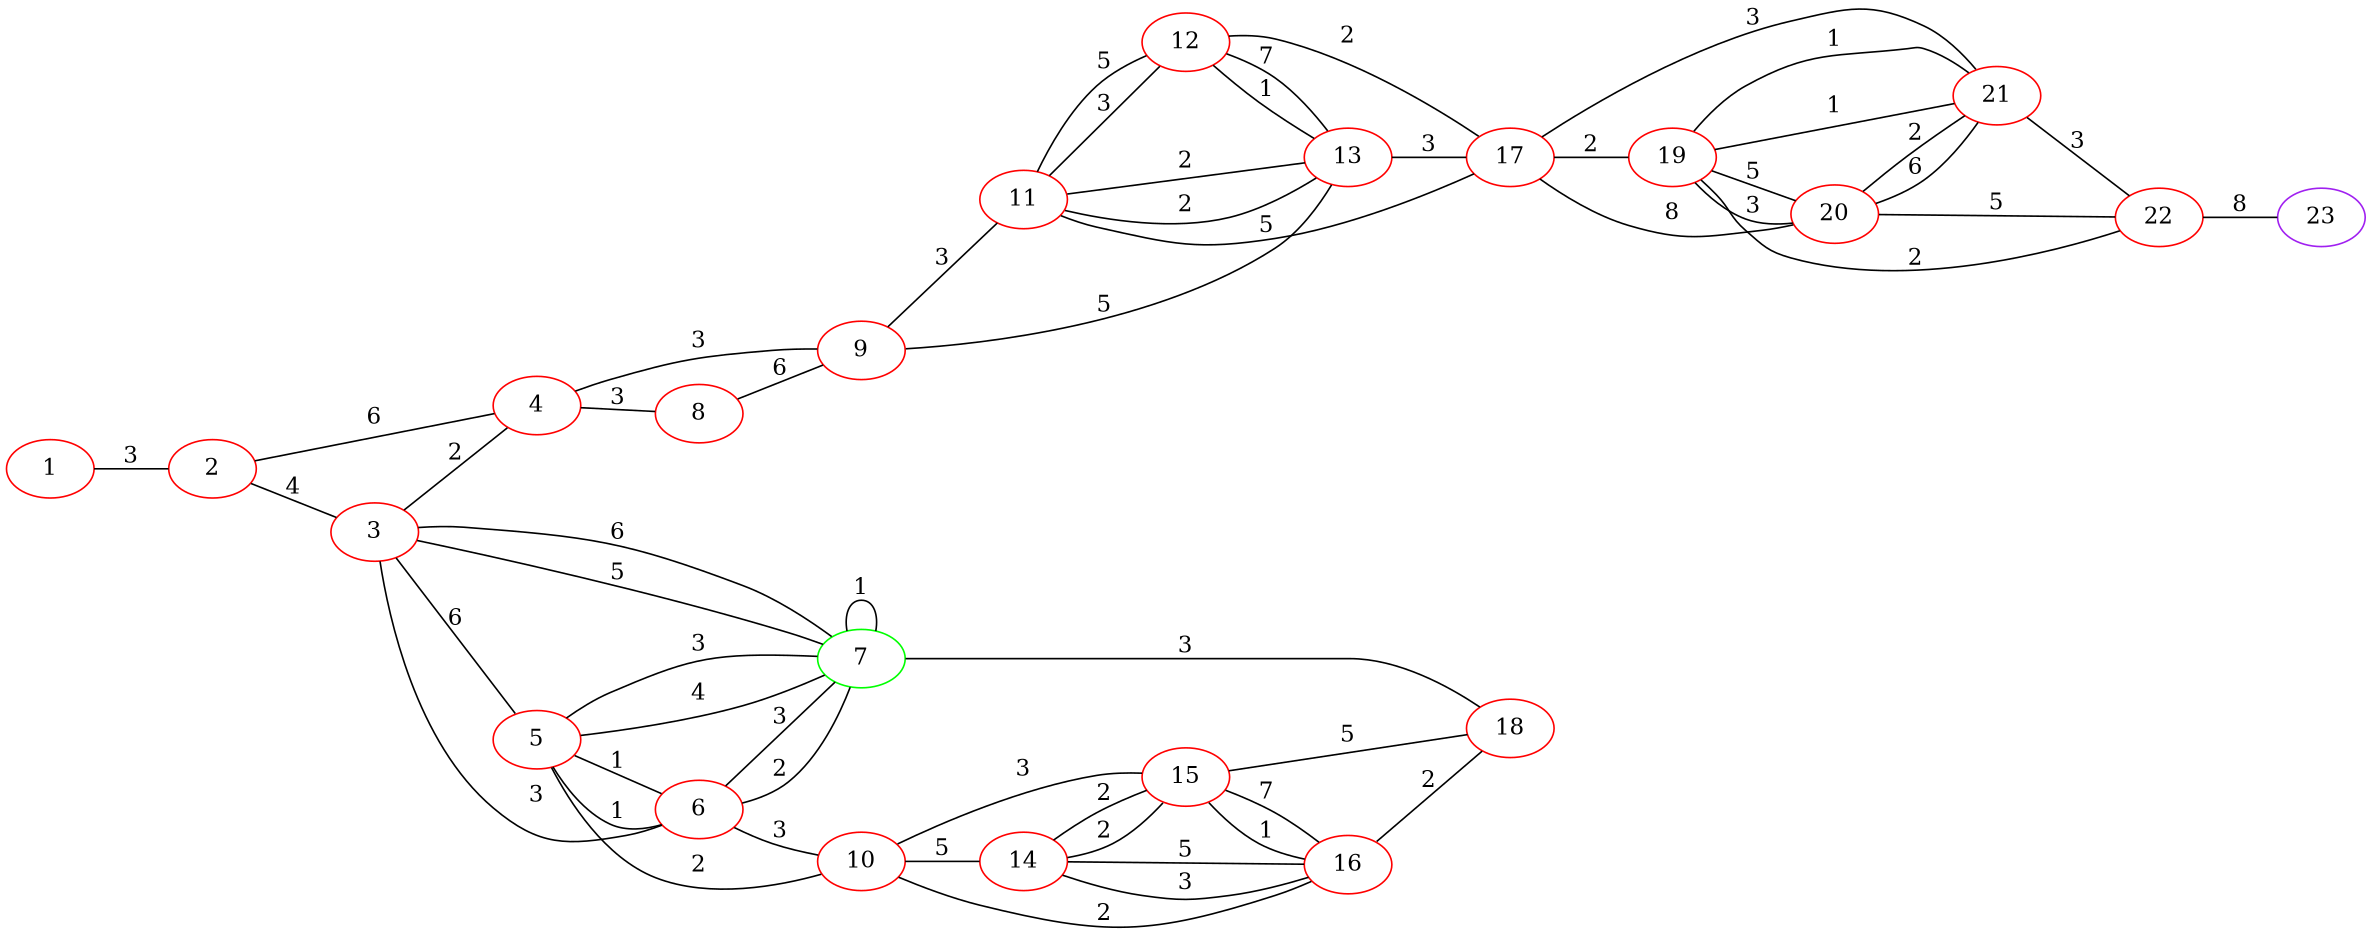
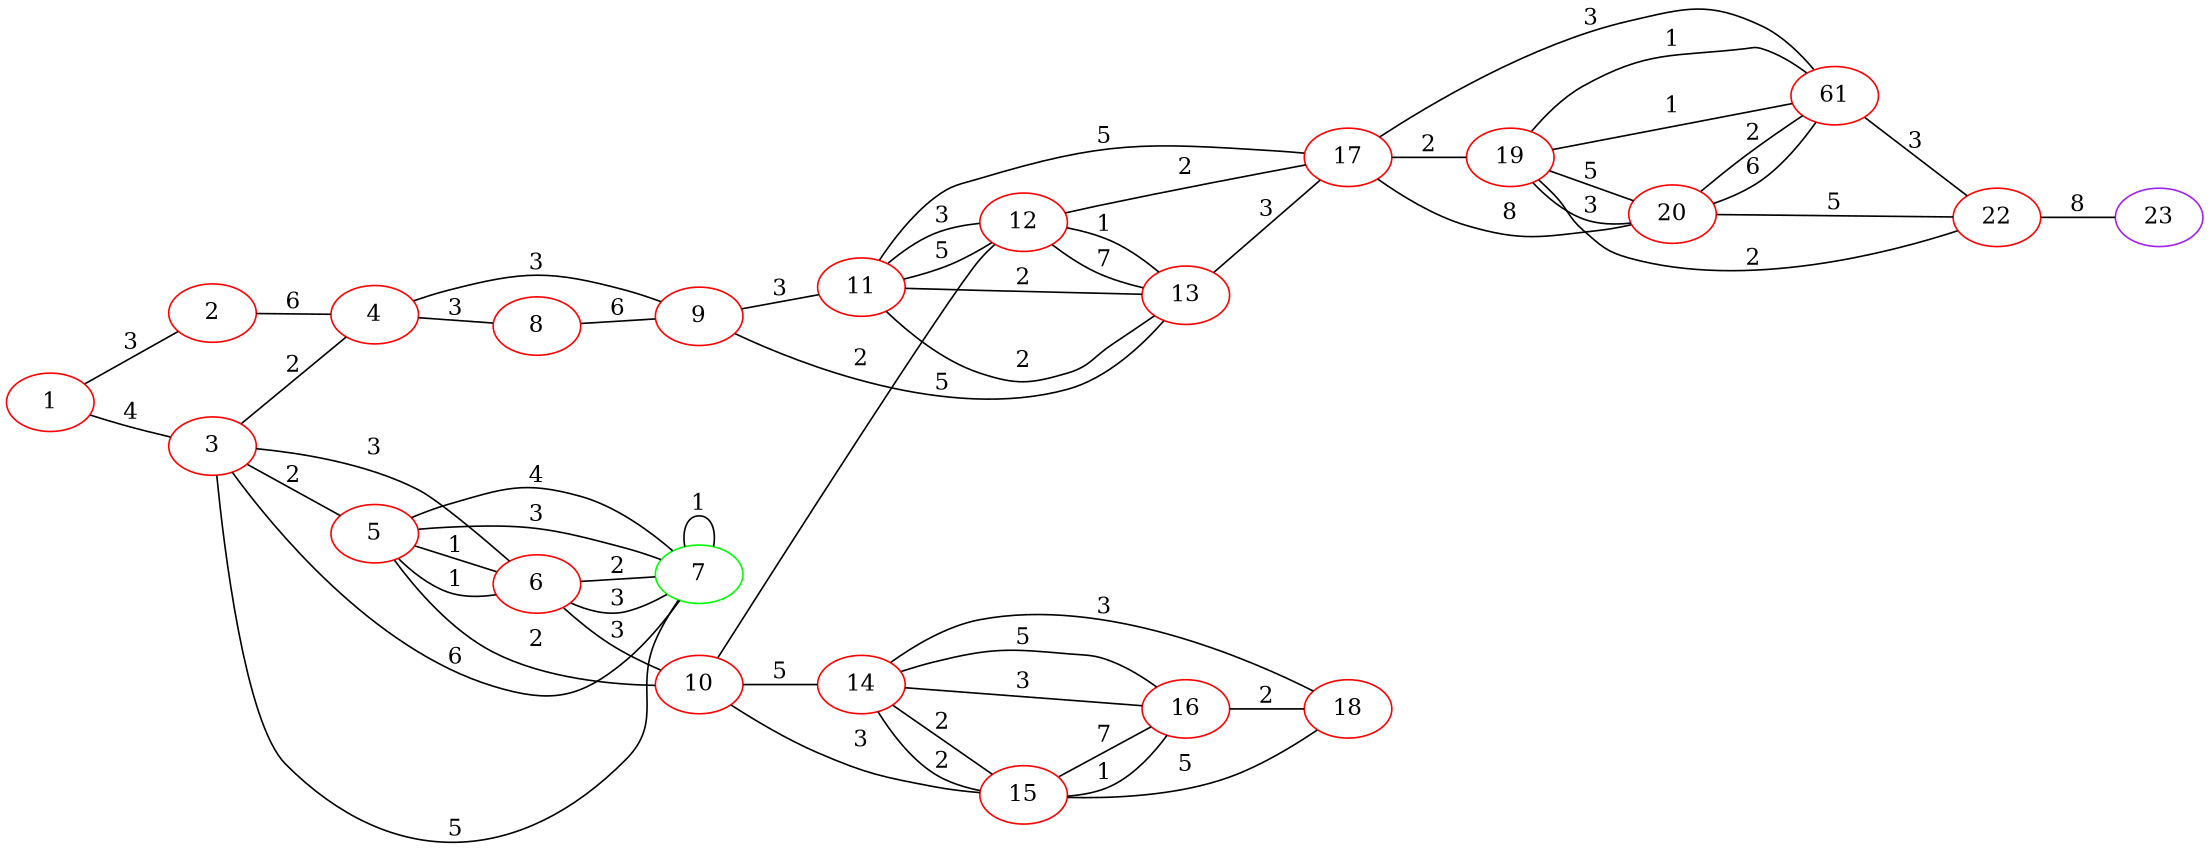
node "21": label "21" -> "61"
edge "2" -- "3": now "1" -- "3"
edge "3" -- "5": label "6" -> "2"
edge "7" -- "18": now "14" -- "18"
edge "10" -- "16": now "10" -- "12"
